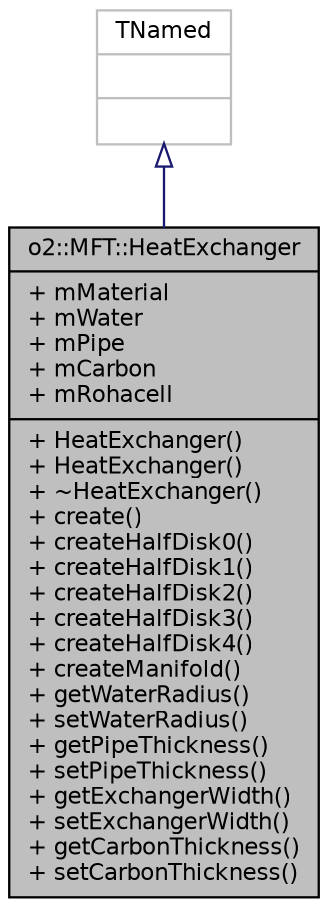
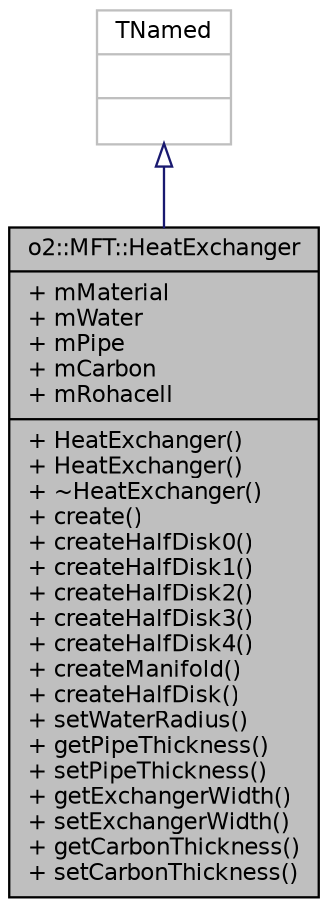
node "o2::MFT::HeatExchanger": text "+ getWaterRadius()" -> "+ createHalfDisk()"
